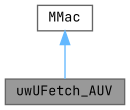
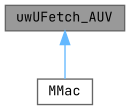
edge "uwUFetch_AUV" -> "MMac": reversed
